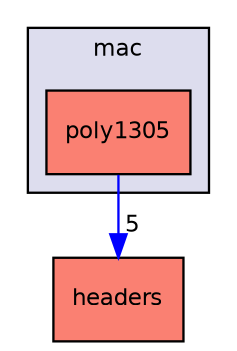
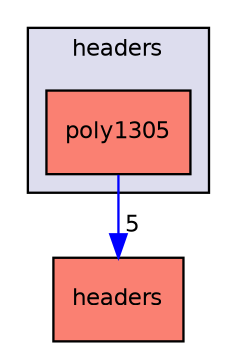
cluster "mac": label "mac" -> "headers"
